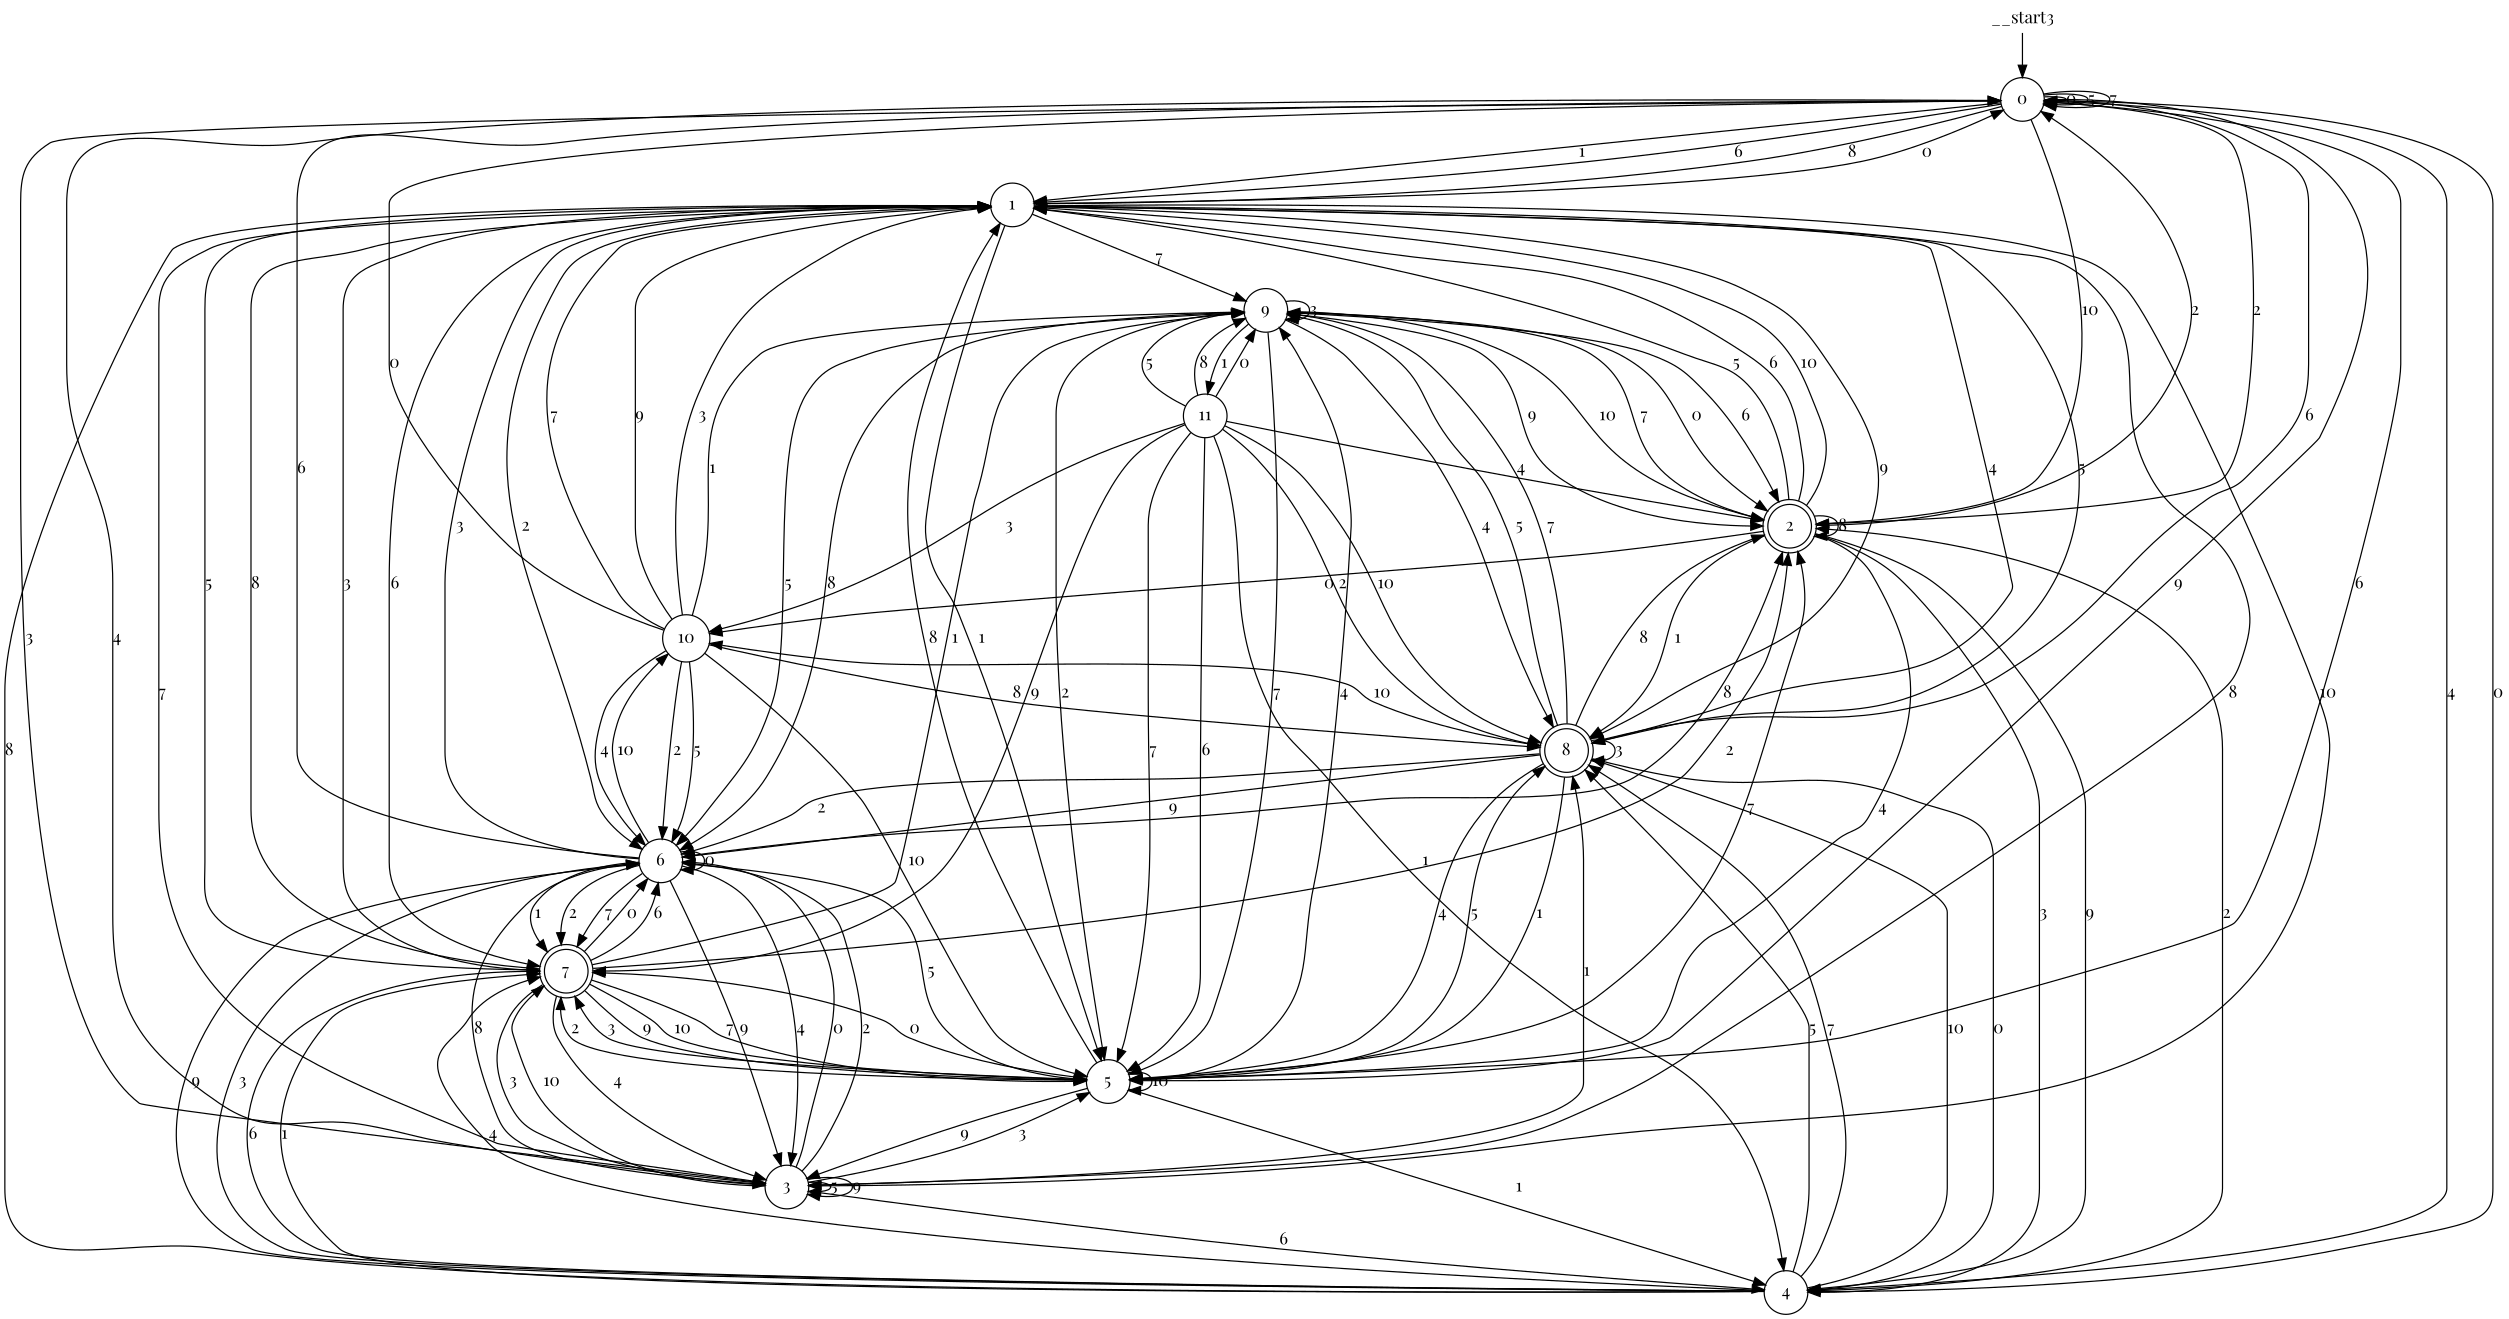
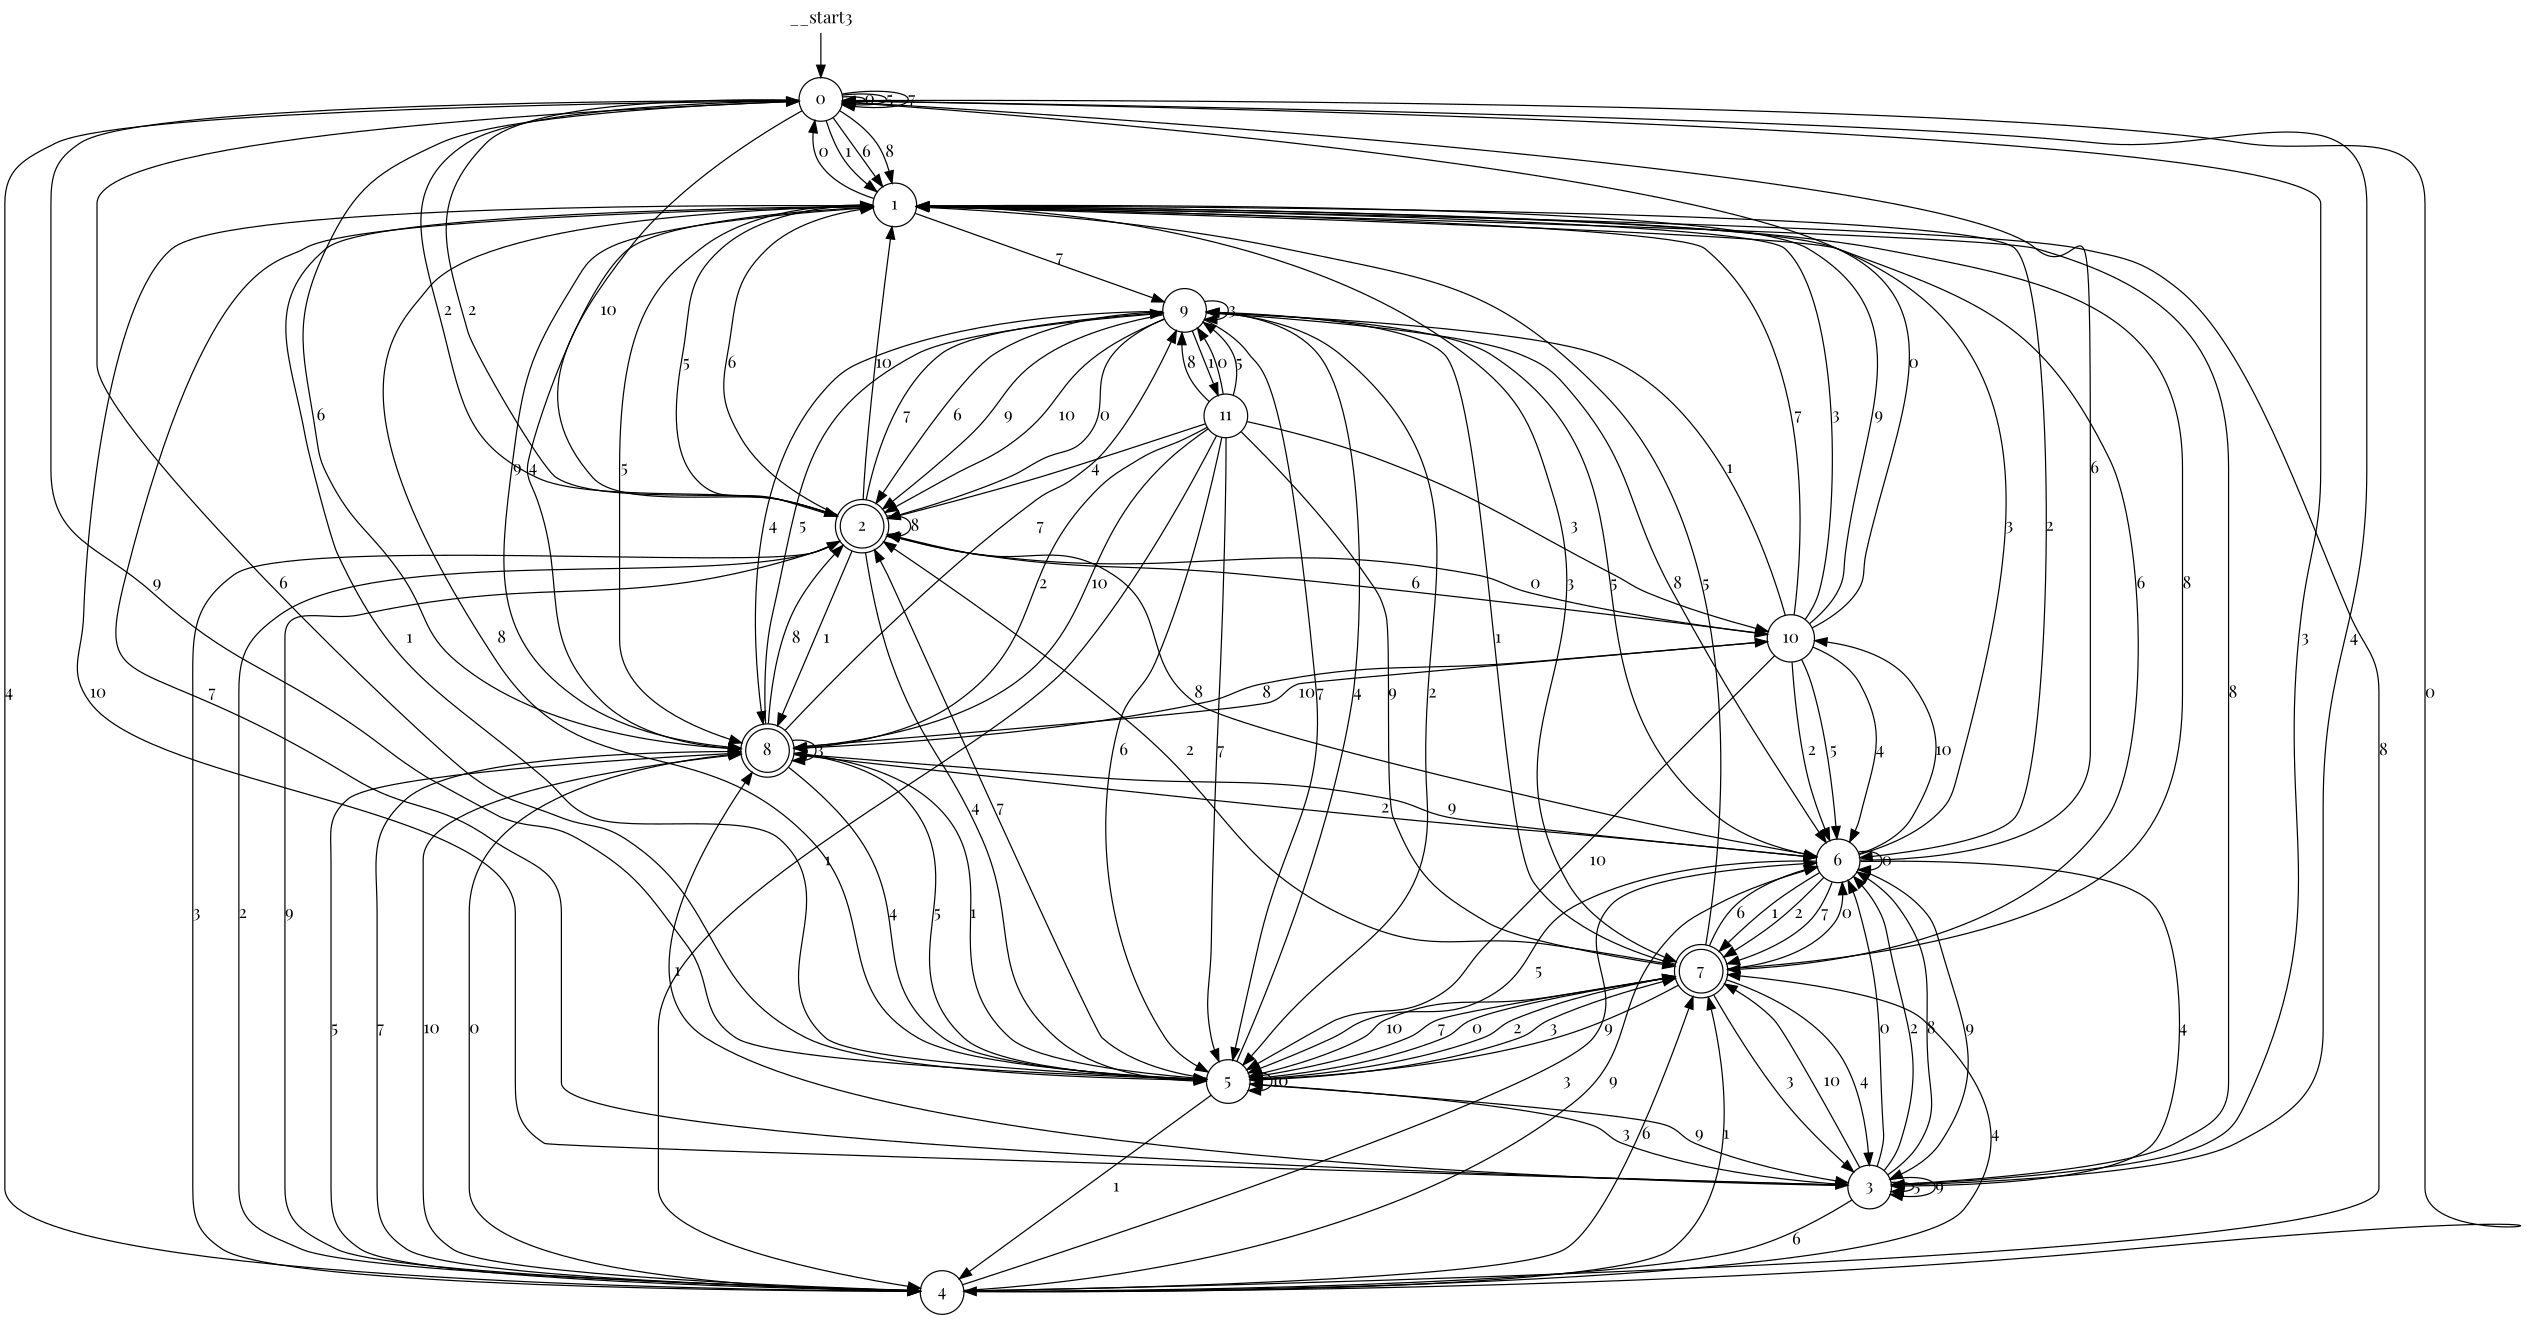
edge "10" -> "2": added, label "6"
